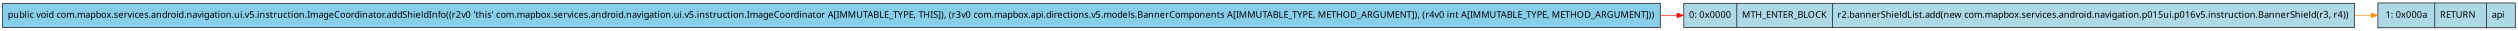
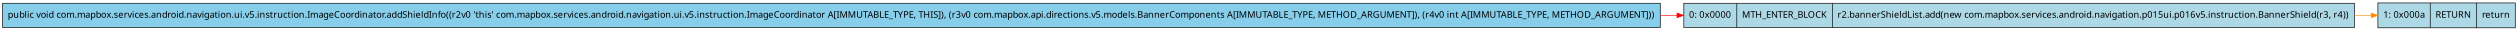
node "1: 0x000a": text "api" -> "return"
